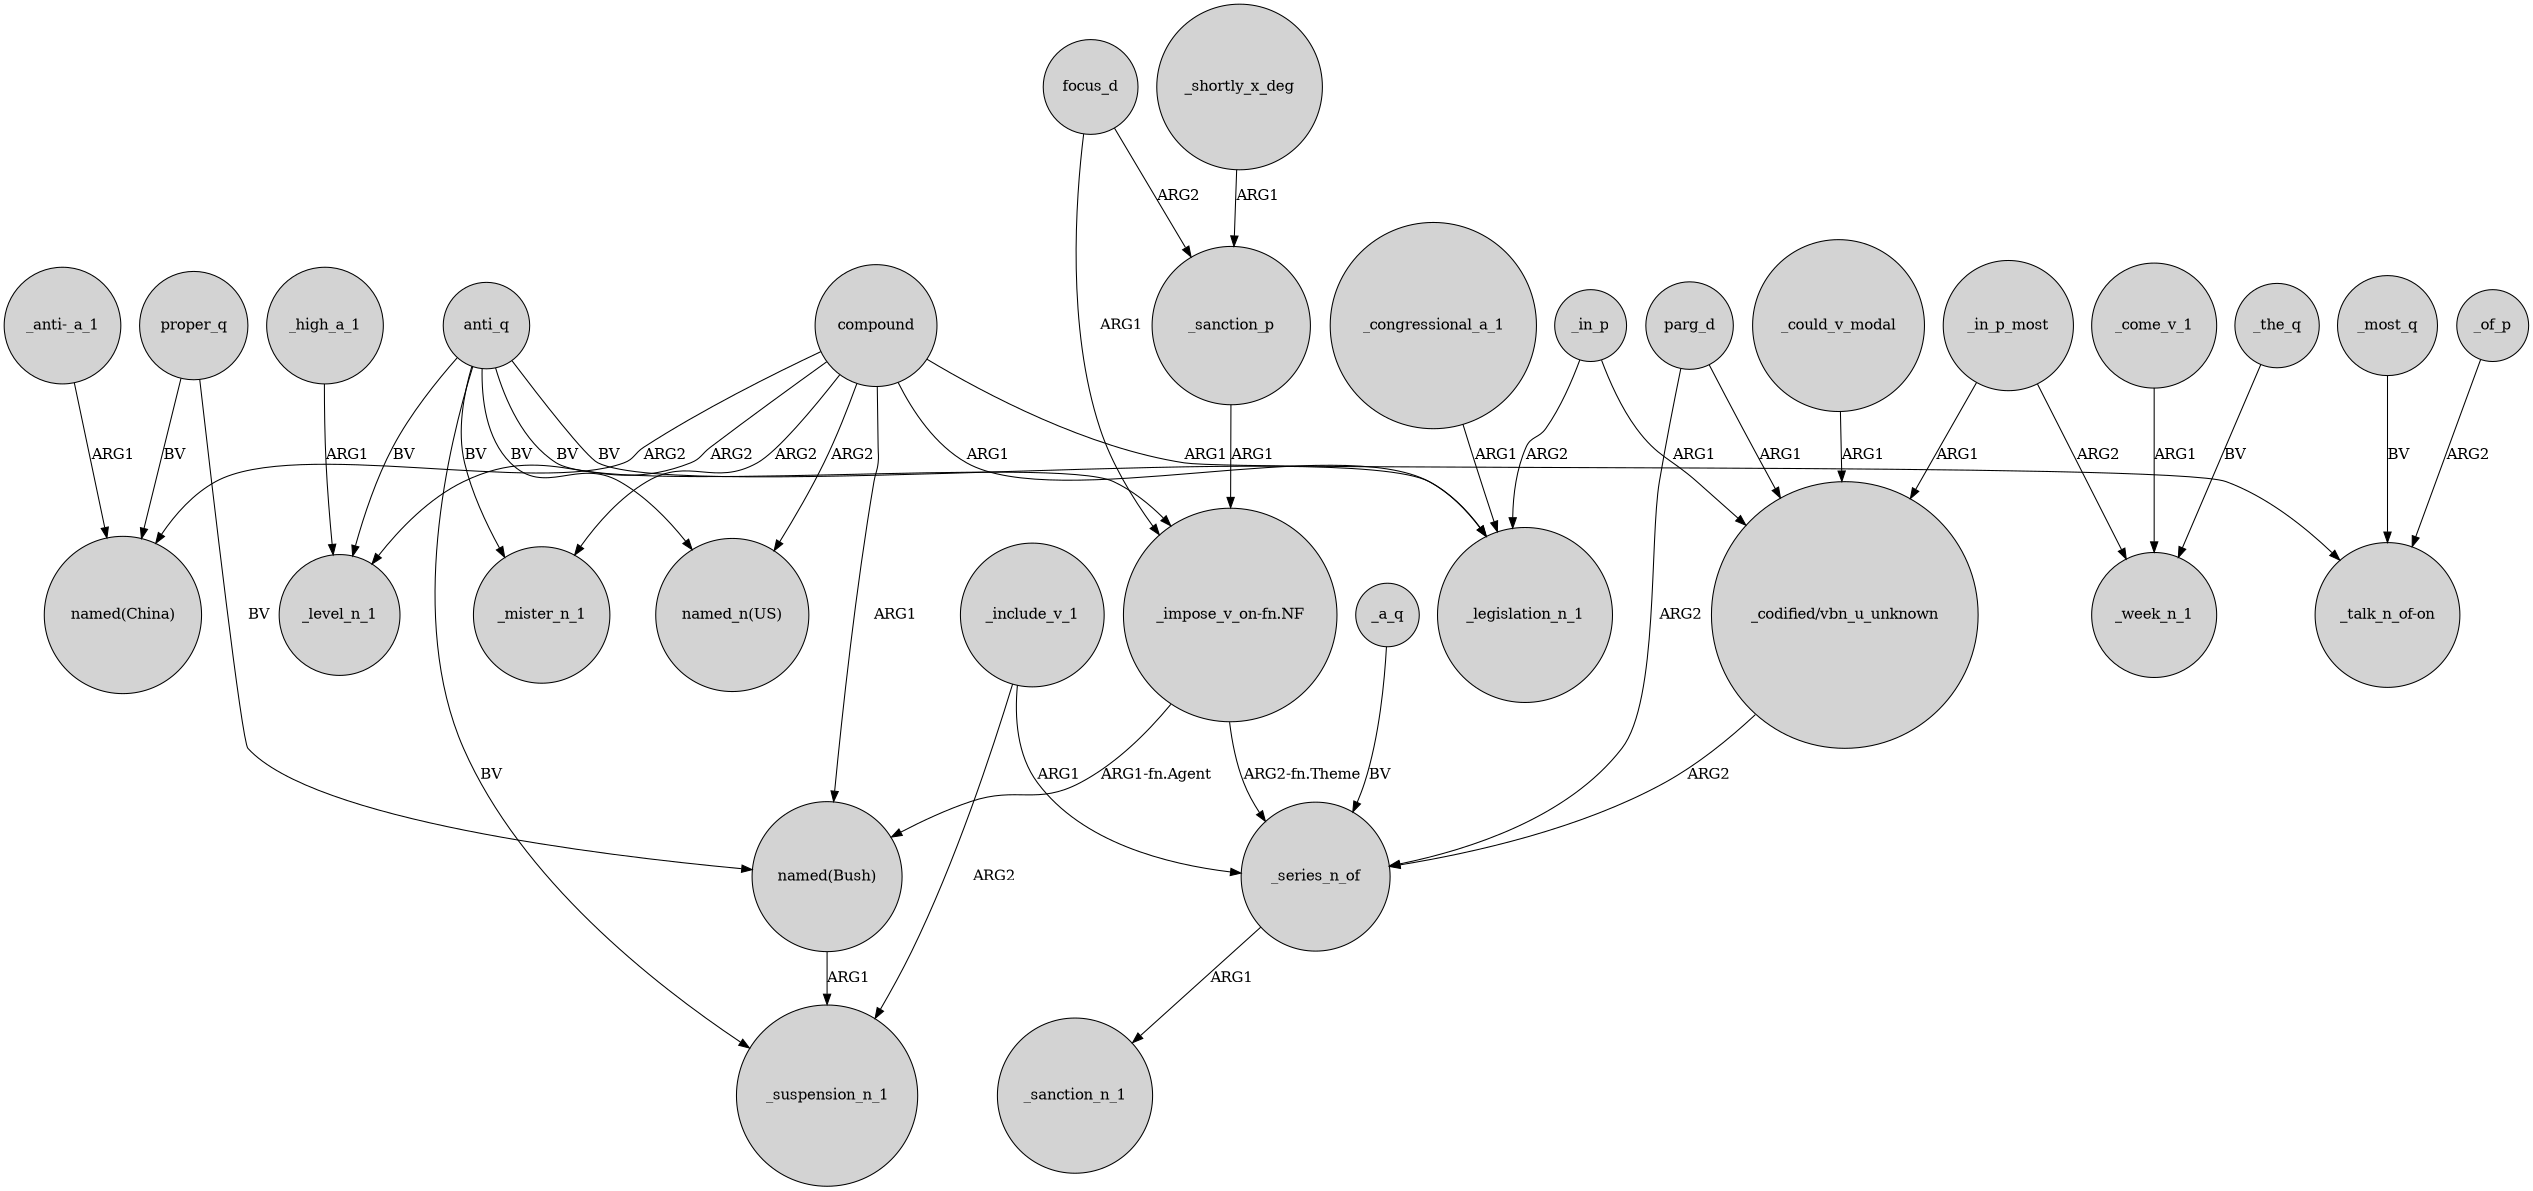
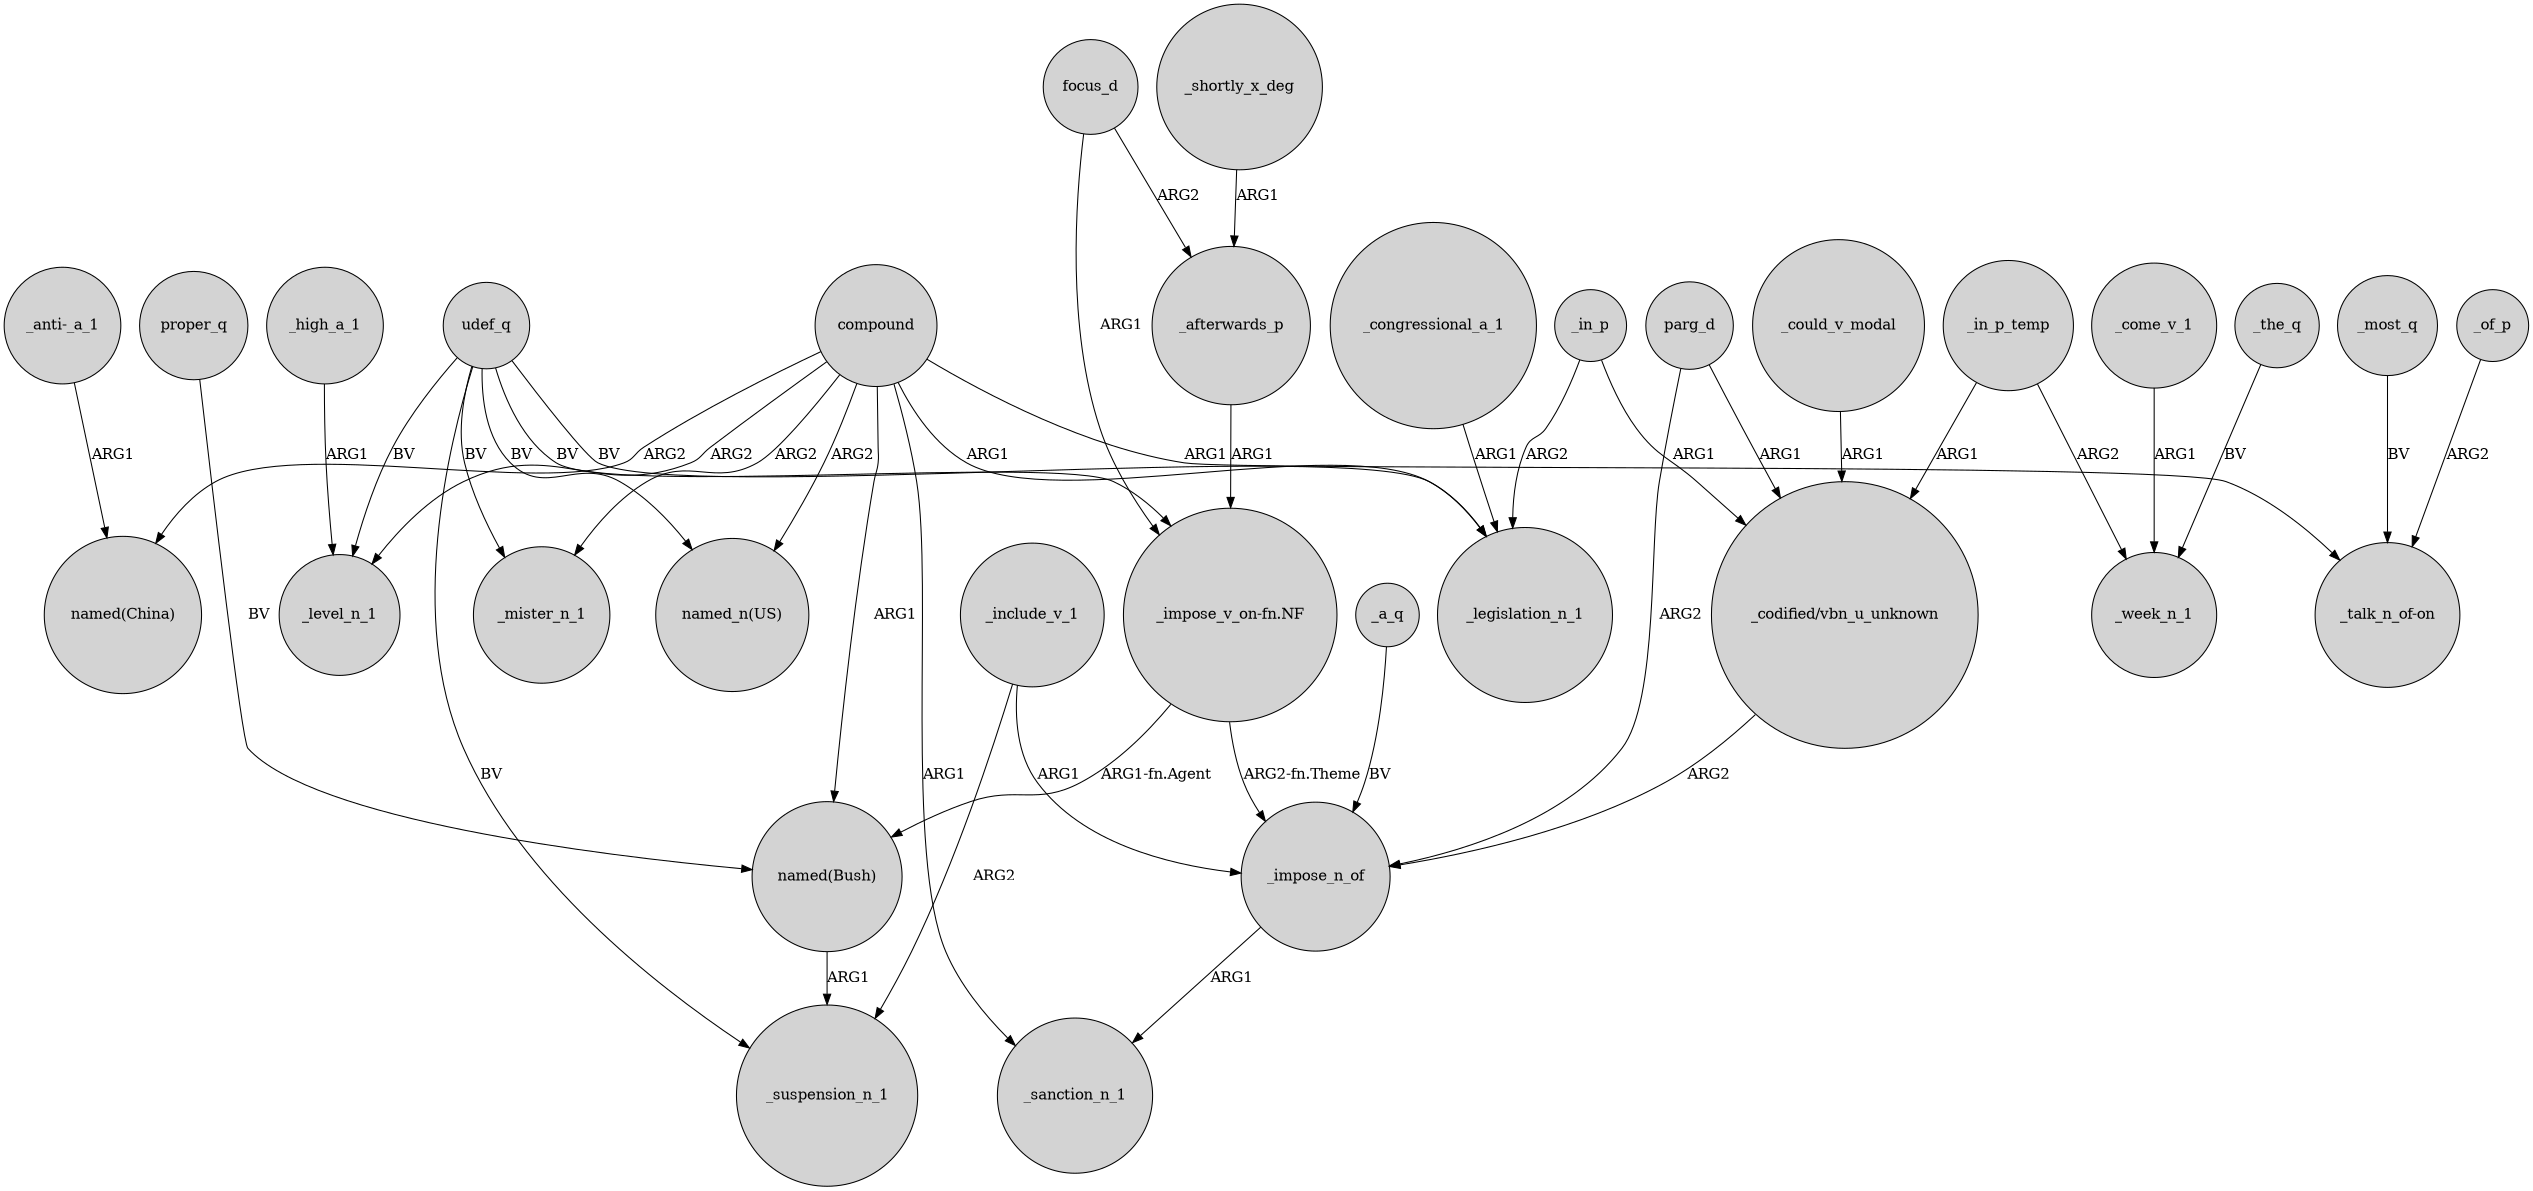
node "anti_q": label "anti_q" -> "udef_q"
node "_sanction_p": label "_sanction_p" -> "_afterwards_p"
node "_in_p_most": label "_in_p_most" -> "_in_p_temp"
edge "proper_q" -> "named(China)": removed, label "BV"
edge "compound" -> "_sanction_n_1": added, label "ARG1"
node "_series_n_of": label "_series_n_of" -> "_impose_n_of"
